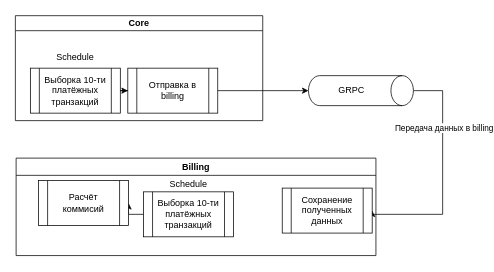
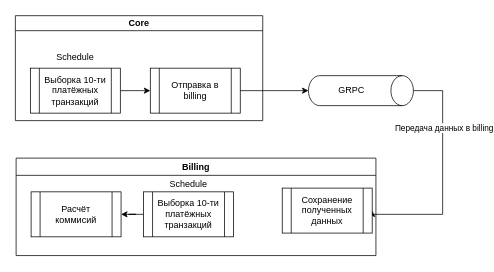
node "Отправка в billing": moved (173, 90) -> (195, 90)
node "Расчёт коммисий": moved (84, 203) -> (76, 214)
